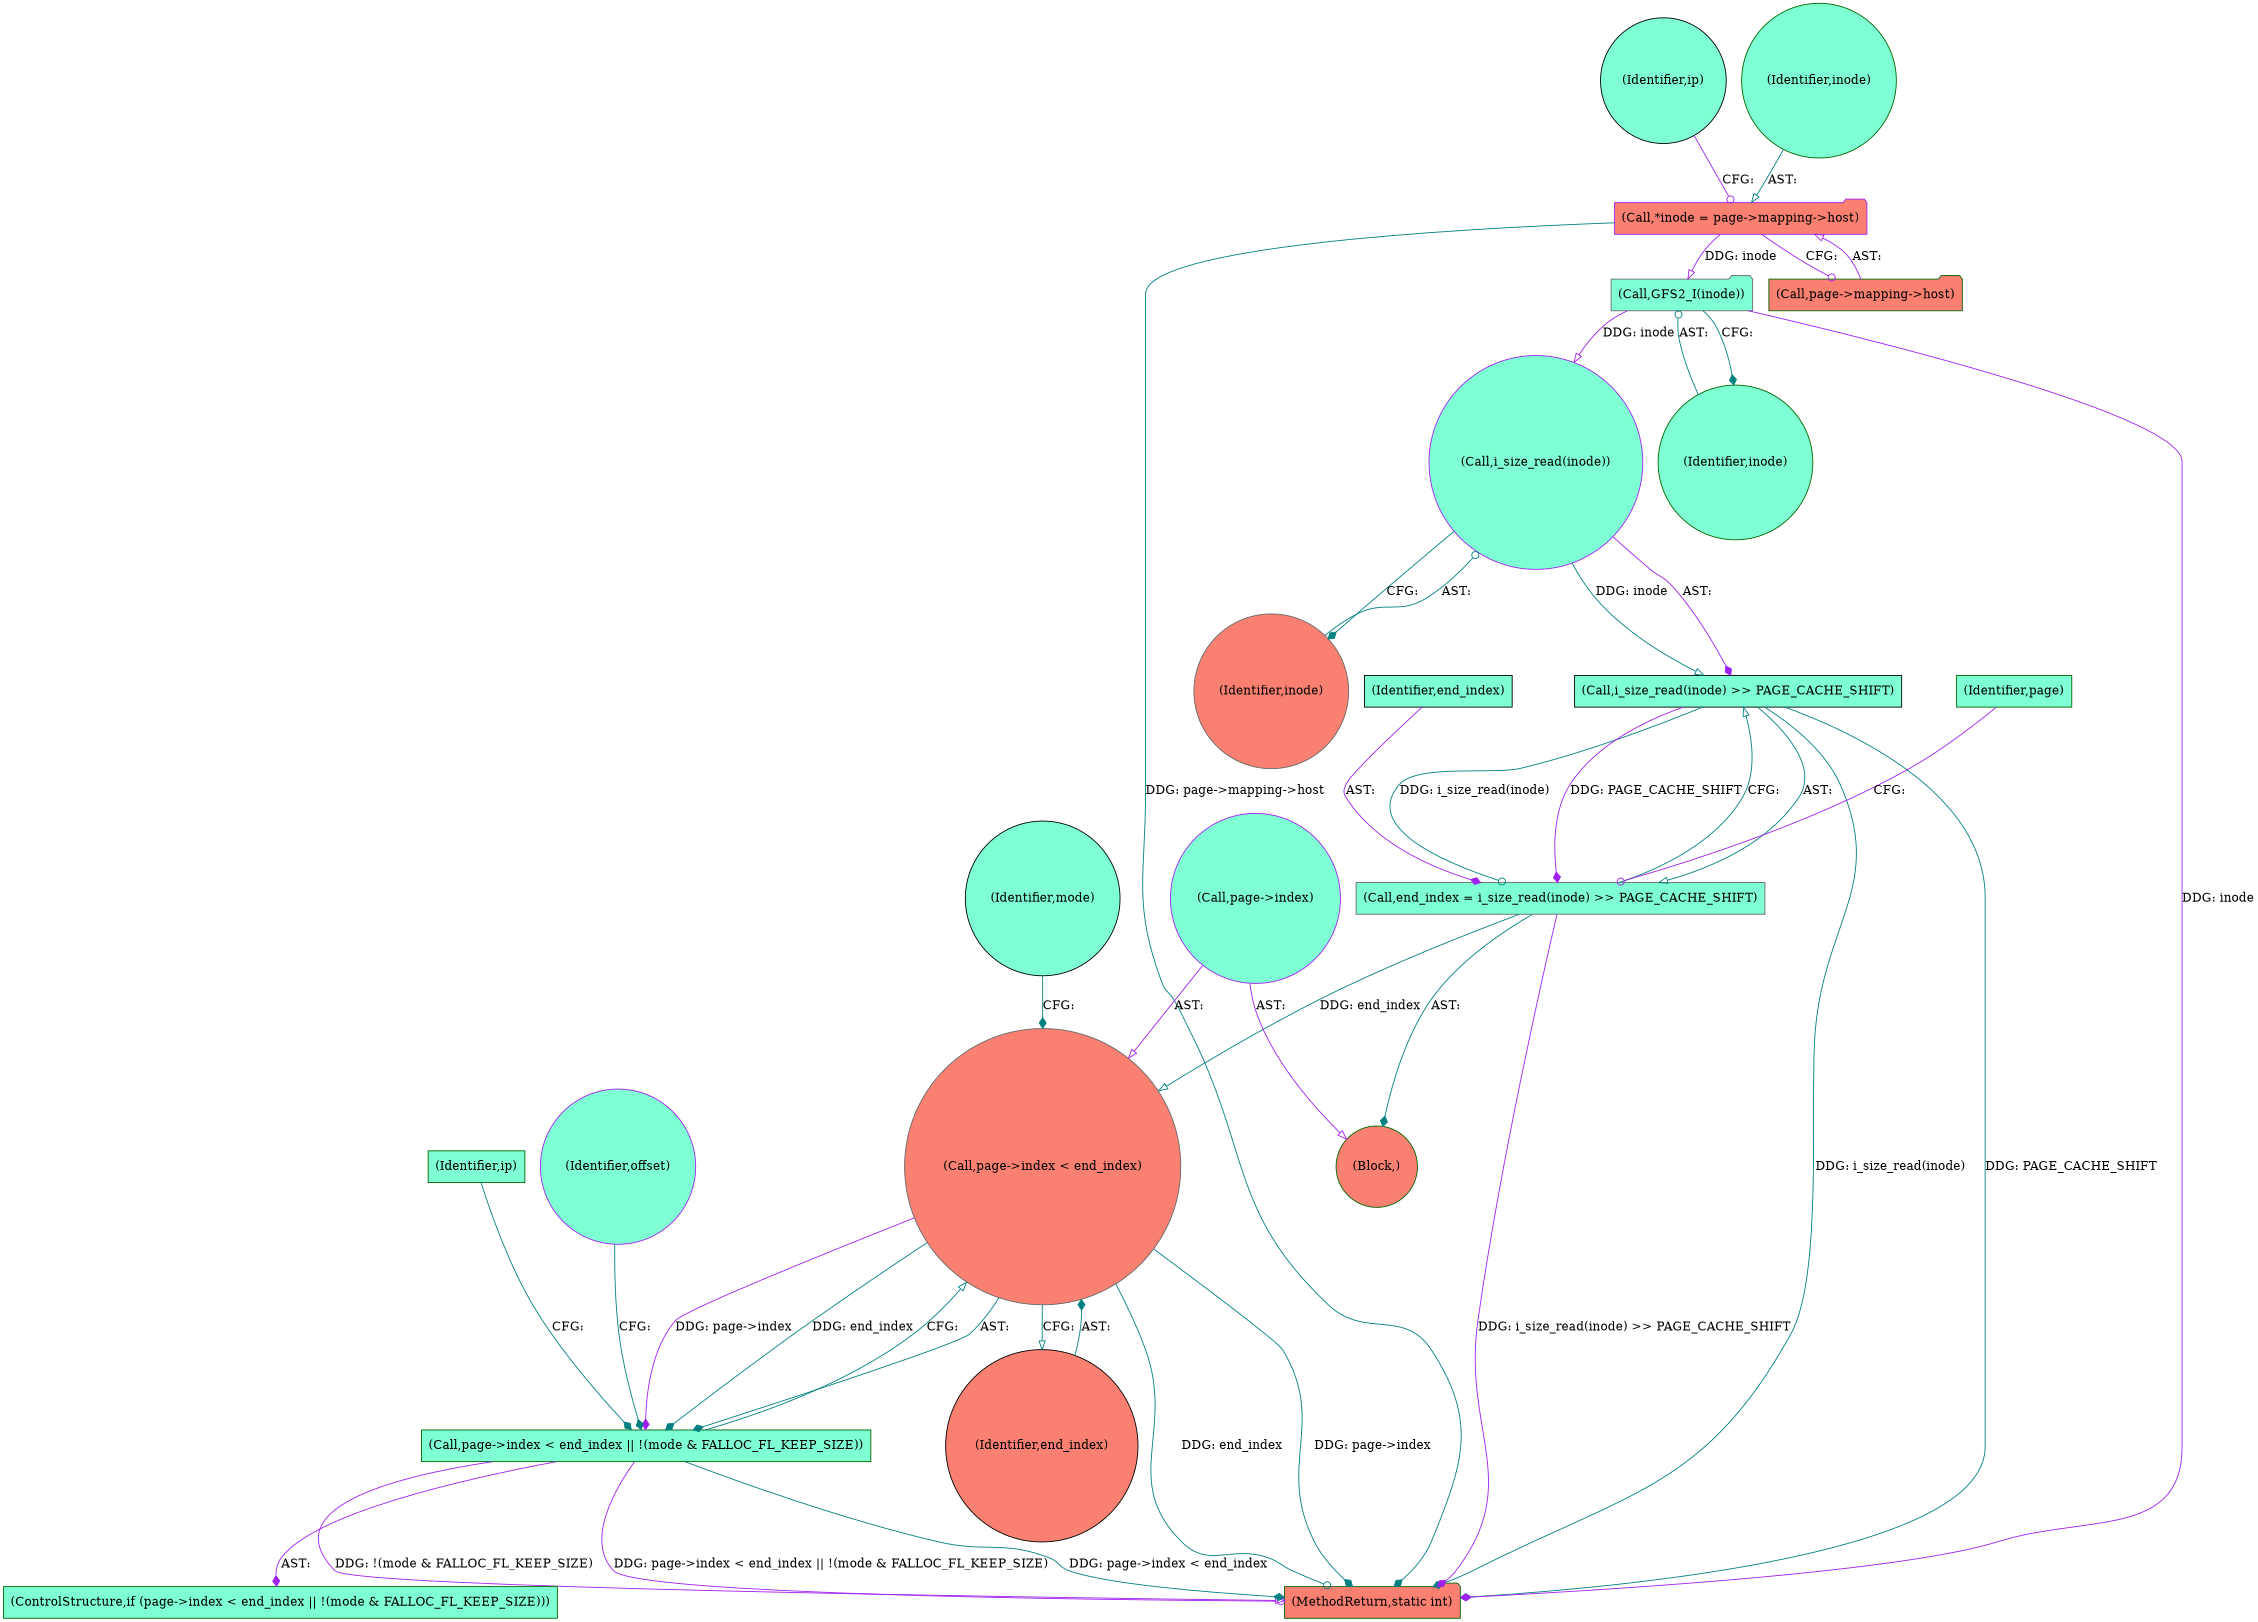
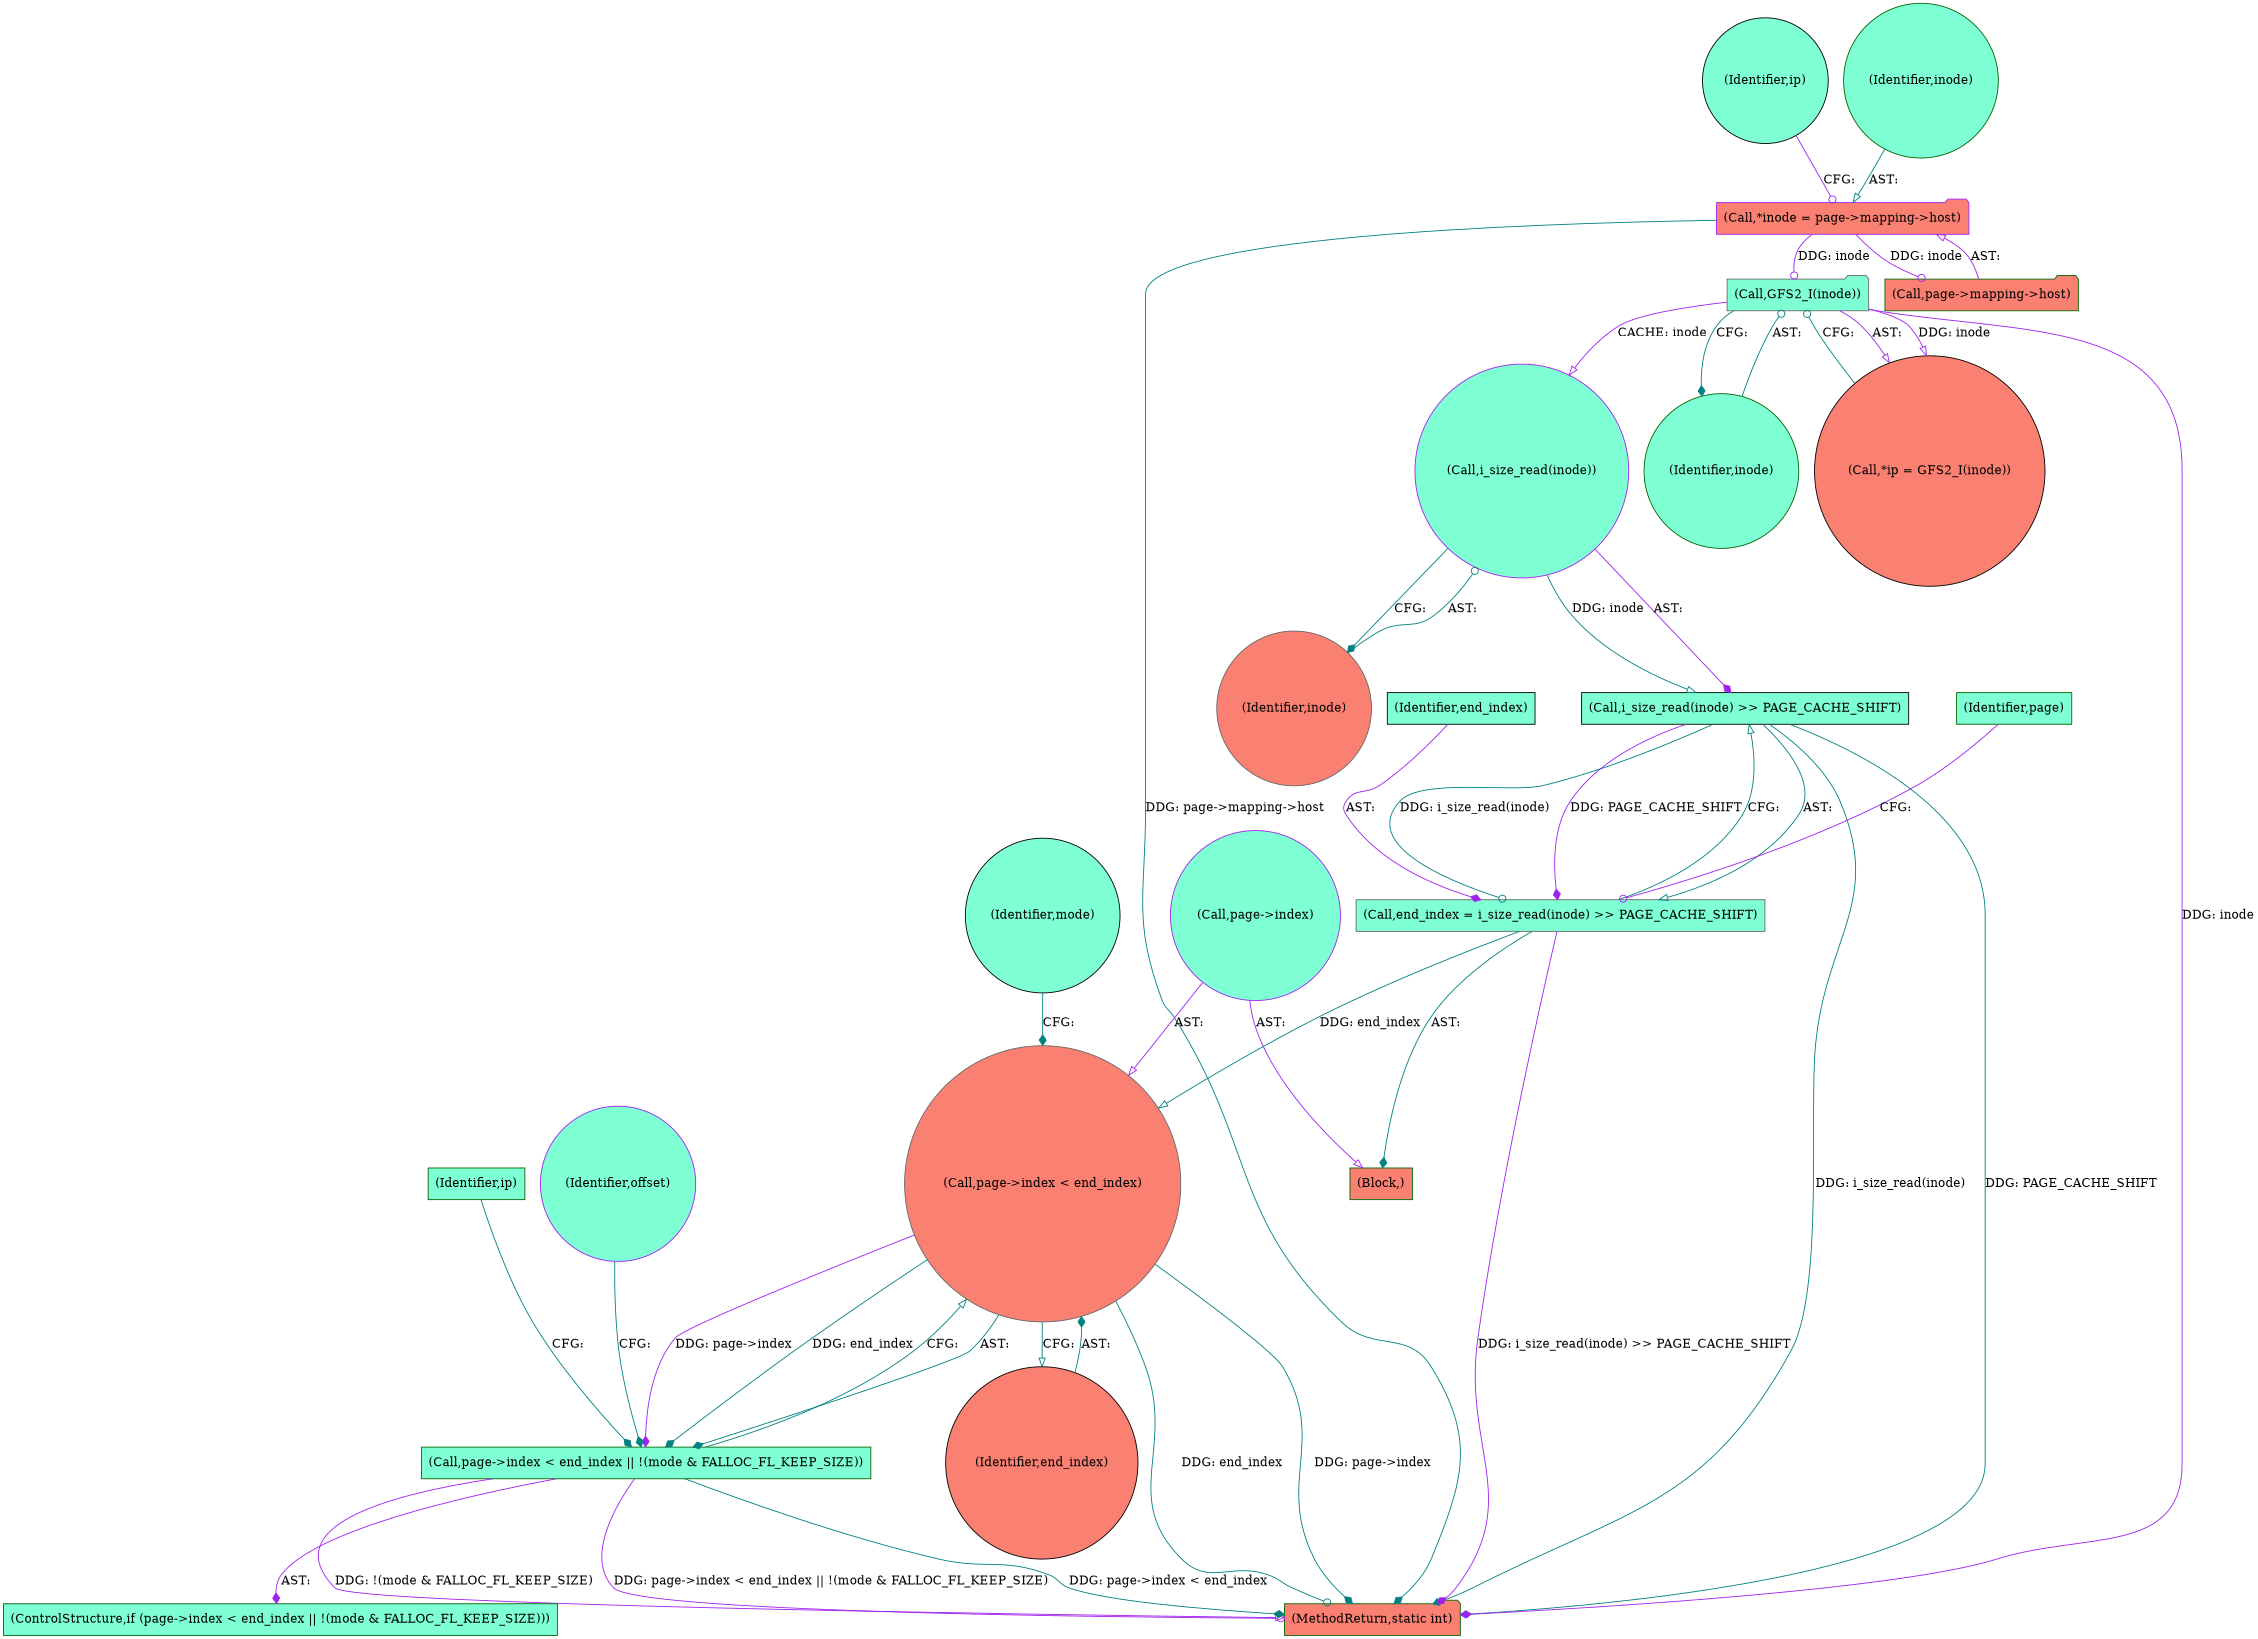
edge "(Call,*inode = page->mapping->host)" -> "(Call,GFS2_I(inode))": arrowhead onormal -> odot
edge "(Call,*inode = page->mapping->host)" -> "(Call,page->mapping->host)": label "CFG: " -> "DDG: inode"
edge "(Call,GFS2_I(inode))" -> "(Call,i_size_read(inode))": label "DDG: inode" -> "CACHE: inode"
node "(Call,*ip = GFS2_I(inode))": added
node "(Block,)": shape circle -> box
